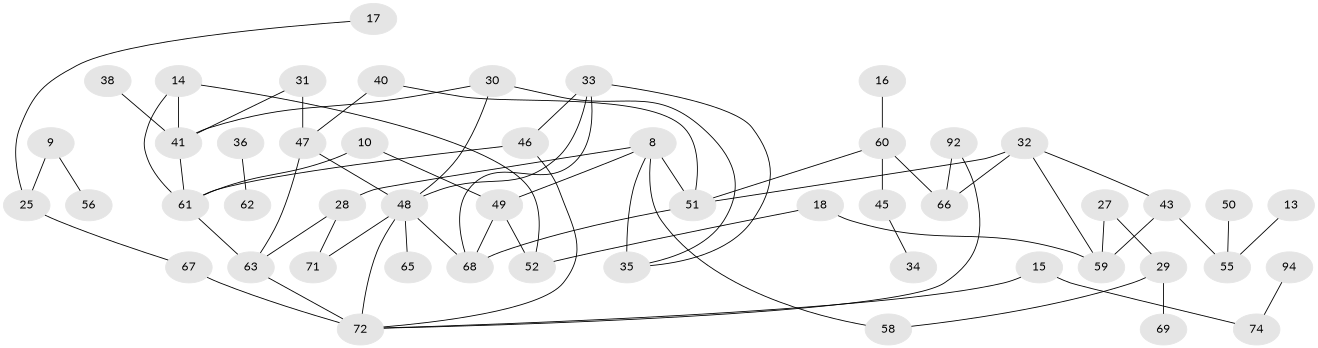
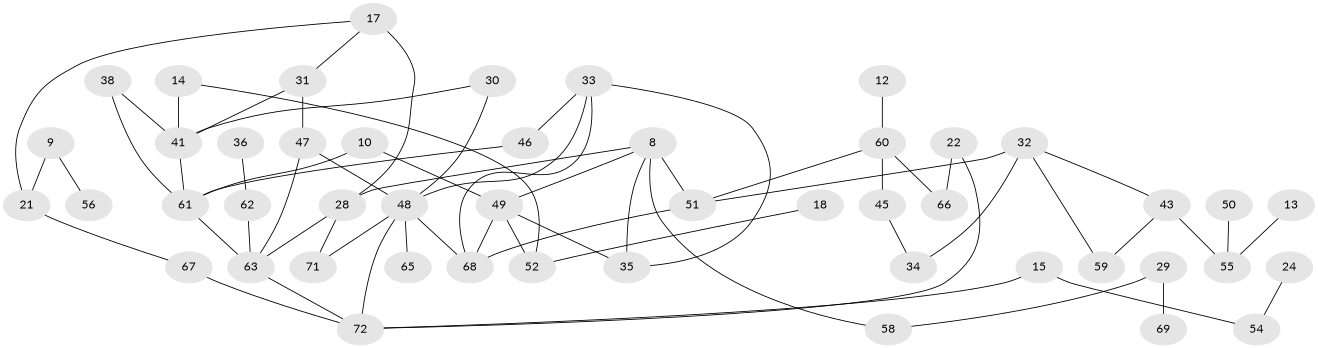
edge "17" -- "31": added
node "40": removed
node "16": label "16" -> "12"
edge "17" -- "28": added
edge "30" -- "35": now "49" -- "35"
node "92": label "92" -> "22"
edge "14" -- "61": now "38" -- "61"
edge "32" -- "66": now "32" -- "34"
node "25": label "25" -> "21"
node "27": removed
edge "62" -- "63": added
edge "18" -- "59": removed
node "94": label "94" -> "24"
edge "46" -- "72": removed
node "74": label "74" -> "54"
